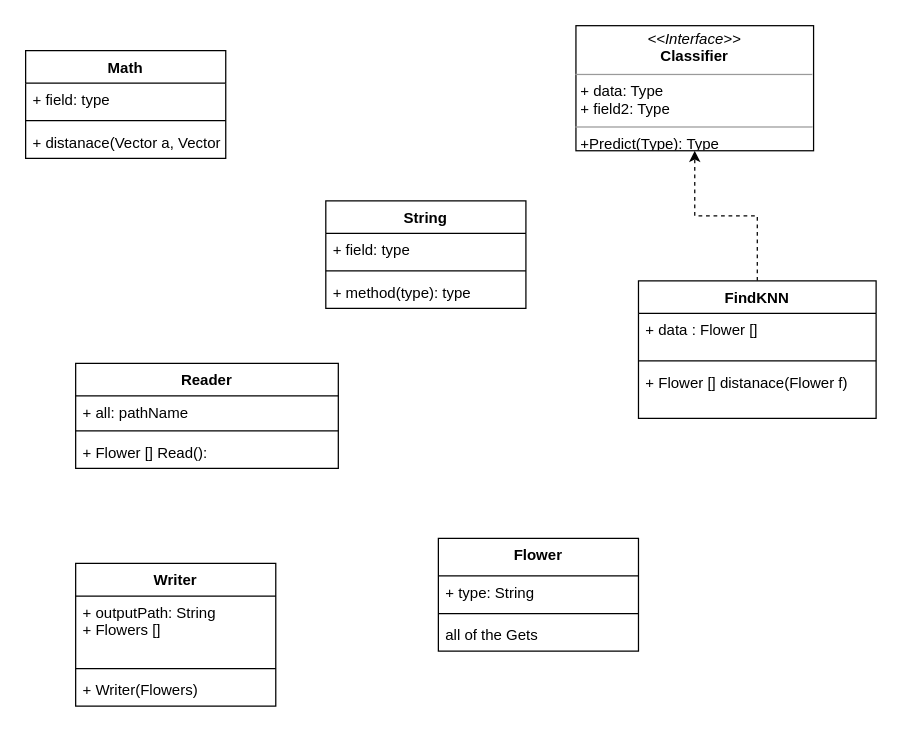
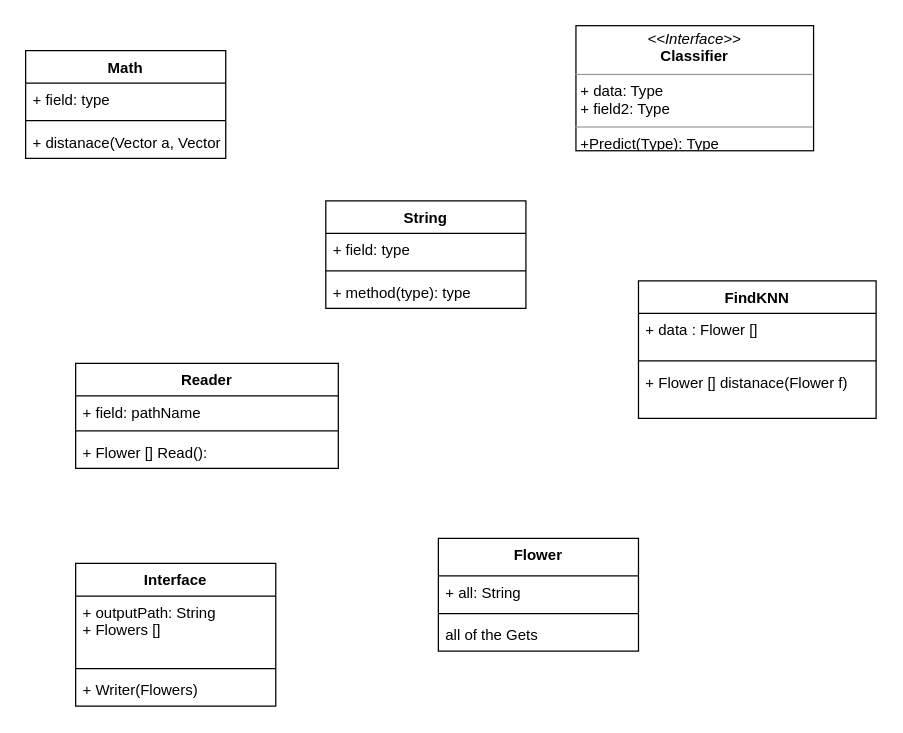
edge "FindKNN" -> "<<Interface>> Classifier + data: Type + field2: Type +Predict(Type): Type": removed
node "+ all: pathName": label "+ all: pathName" -> "+ field: pathName"
node "Writer": label "Writer" -> "Interface"
node "+ type: String": label "+ type: String" -> "+ all: String"
